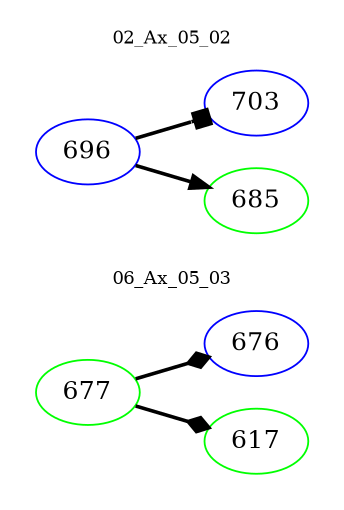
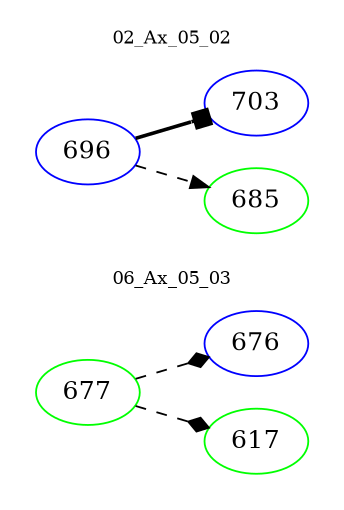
edge "696" -> "685": style bold -> dashed
edge "677" -> "676": style bold -> dashed
edge "677" -> "617": style bold -> dashed
